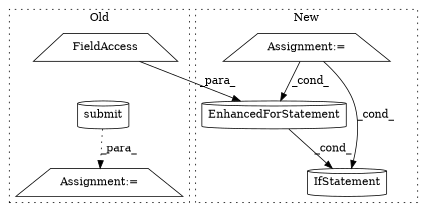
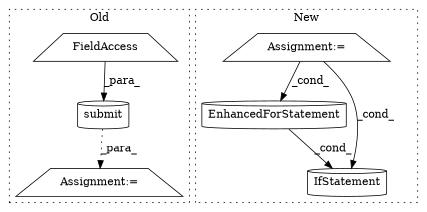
edge "FieldAccess" -> "EnhancedForStatement": now "FieldAccess" -> "submit"
